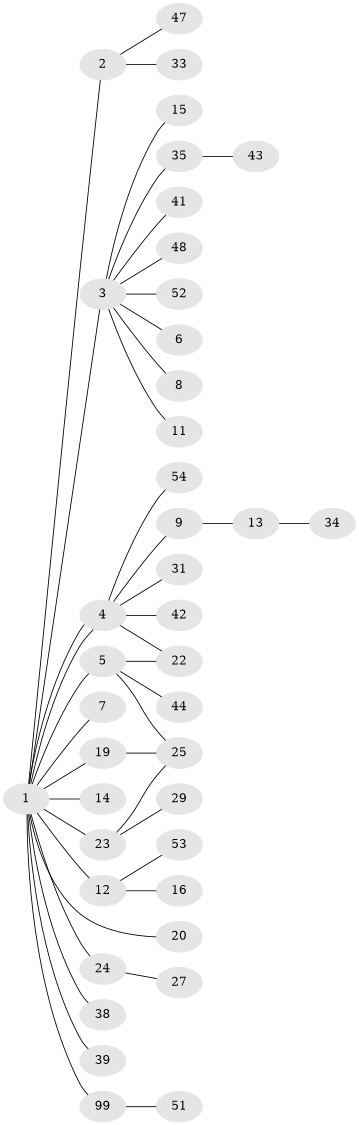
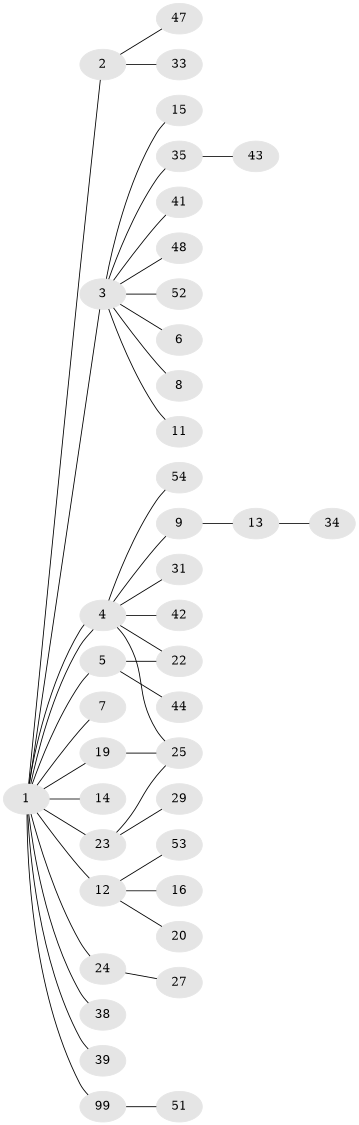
edge "5" -- "25": now "4" -- "25"
edge "1" -- "20": now "12" -- "20"
